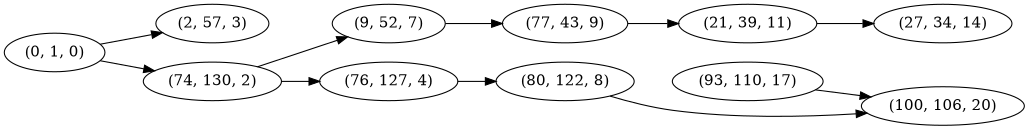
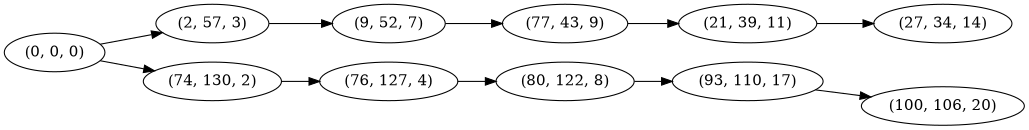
node "(0, 1, 0)": label "(0, 1, 0)" -> "(0, 0, 0)"
edge "(74, 130, 2)" -> "(9, 52, 7)": now "(2, 57, 3)" -> "(9, 52, 7)"
edge "(80, 122, 8)" -> "(100, 106, 20)": now "(80, 122, 8)" -> "(93, 110, 17)"
